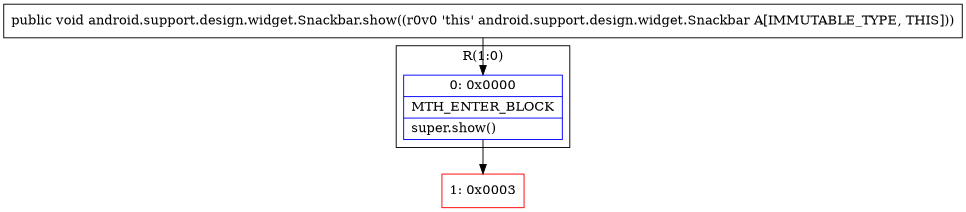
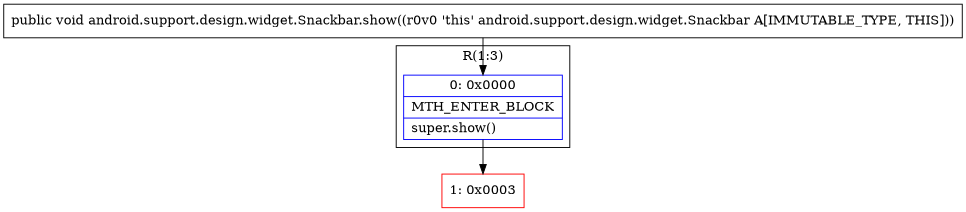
cluster "R(1:0)": label "R(1:0)" -> "R(1:3)"
